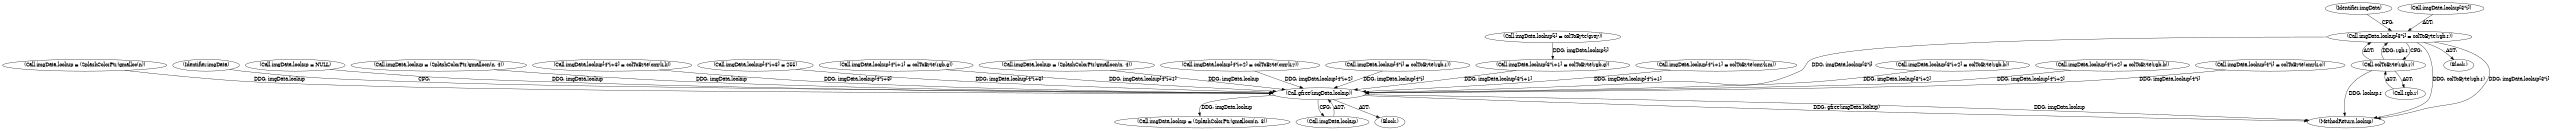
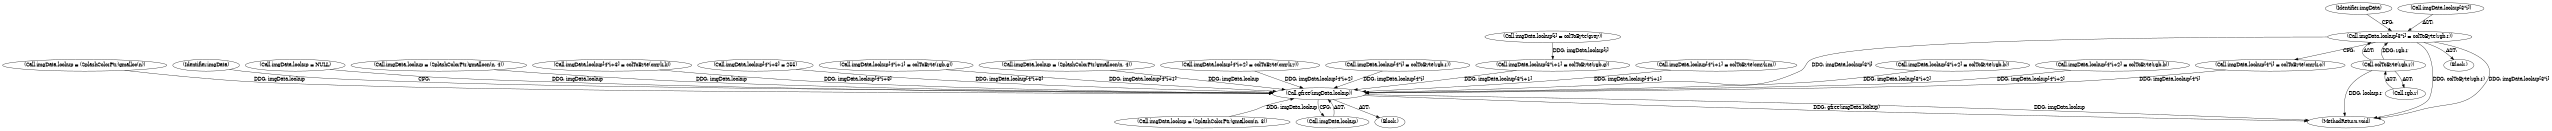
edge "(Call,imgData.lookup[3*i] = colToByte(rgb.r))" -> "(Call,colToByte(rgb.r))": now "(Call,imgData.lookup[3*i] = colToByte(rgb.r))" -> "(Call,imgData.lookup[4*i] = colToByte(cmyk.c))"
edge "(Call,gfree(imgData.lookup))" -> "(Call,imgData.lookup = (SplashColorPtr)gmallocn(n, 3))": reversed
node "(MethodReturn,lookup)": label "(MethodReturn,lookup)" -> "(MethodReturn,void)"
